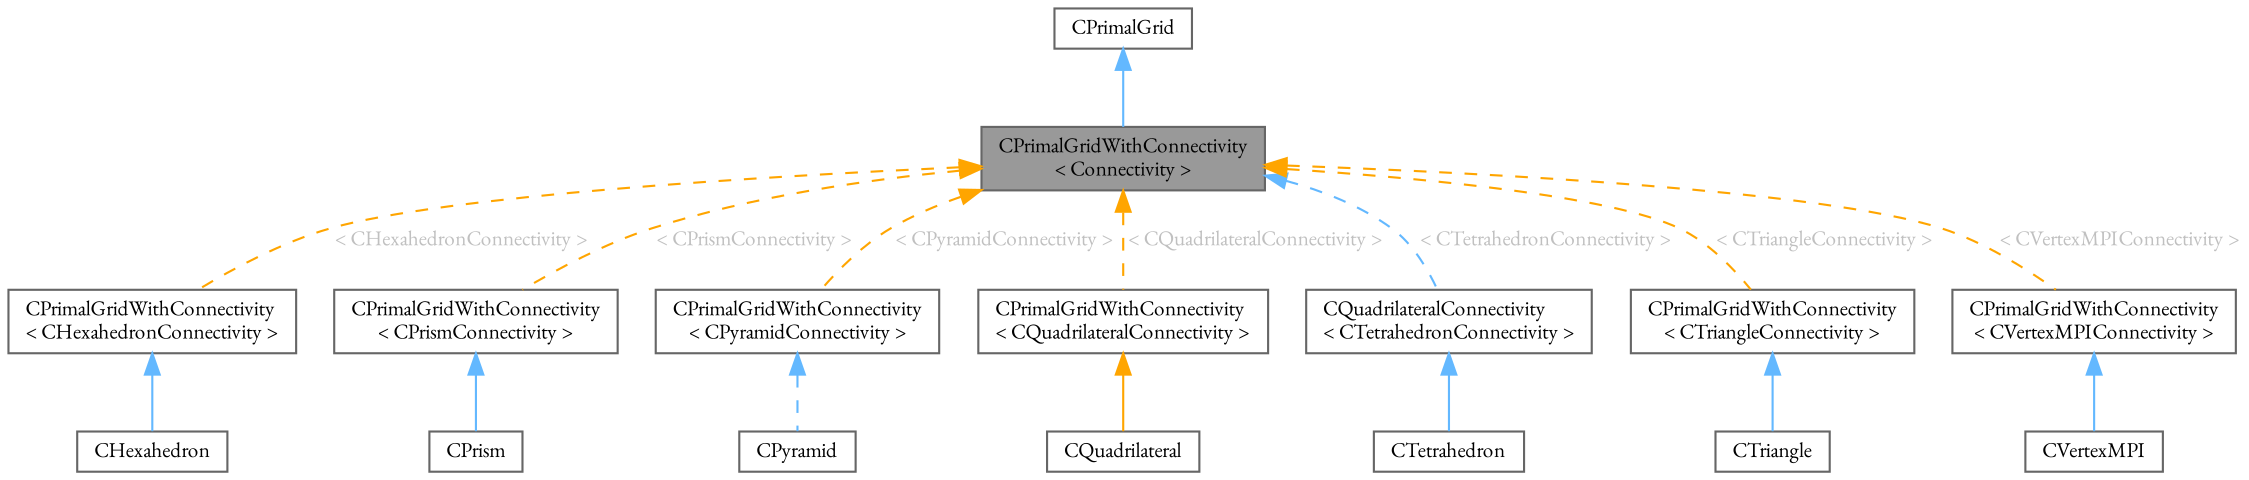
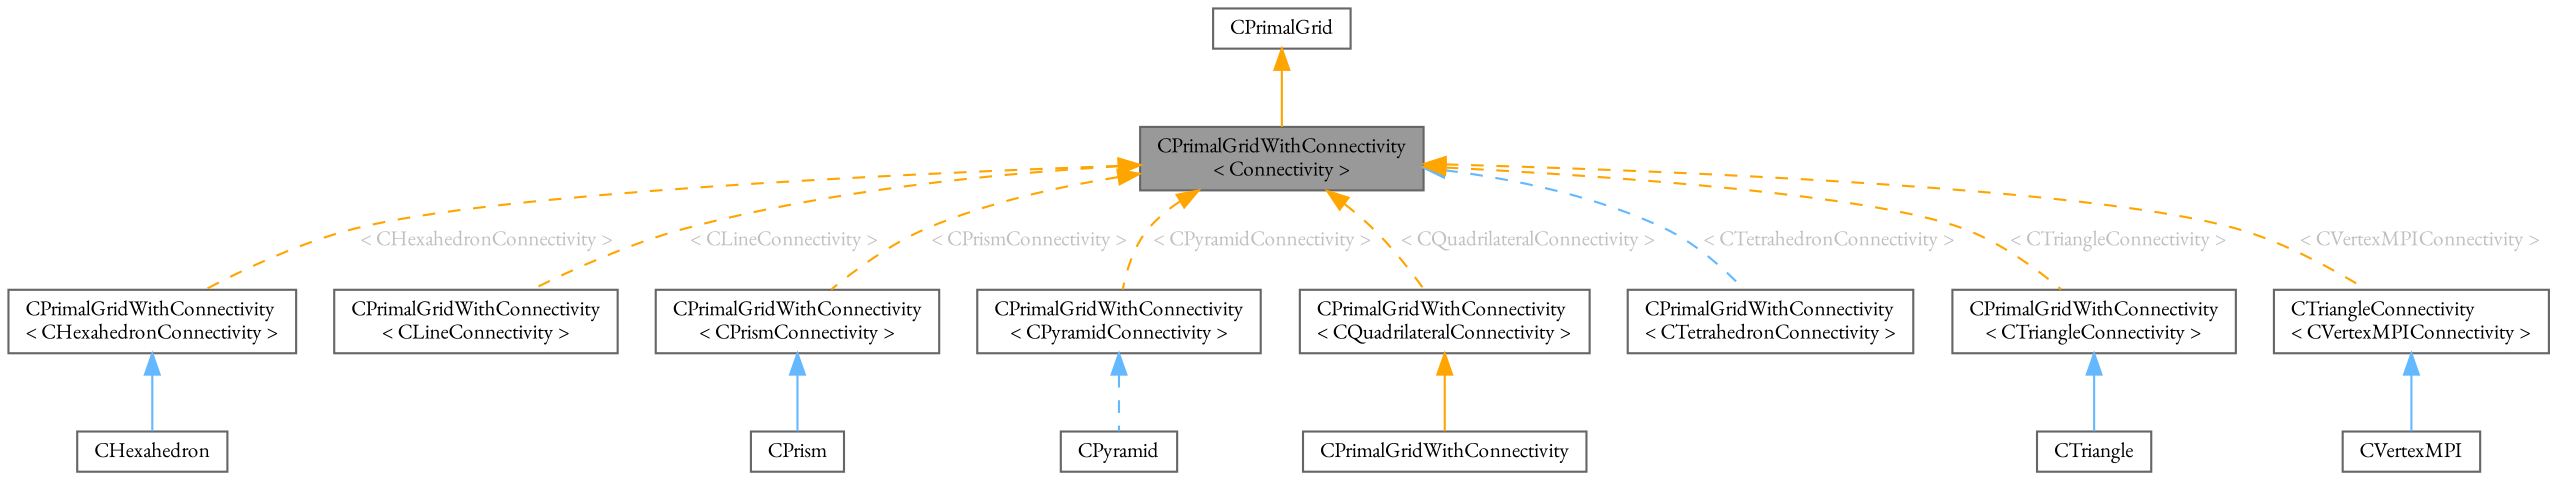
edge "CPrimalGridWithConnectivity < Connectivity >" -> "CPrimalGrid": color steelblue1 -> orange
node "CPrimalGridWithConnectivity < CLineConnectivity >": added
node "CQuadrilateralConnectivity < CTetrahedronConnectivity >": label "CQuadrilateralConnectivity < CTetrahedronConnectivity >" -> "CPrimalGridWithConnectivity < CTetrahedronConnectivity >"
node "CPrimalGridWithConnectivity < CVertexMPIConnectivity >": label "CPrimalGridWithConnectivity < CVertexMPIConnectivity >" -> "CTriangleConnectivity < CVertexMPIConnectivity >"
node "CQuadrilateral": label "CQuadrilateral" -> "CPrimalGridWithConnectivity"
node "CTetrahedron": removed
